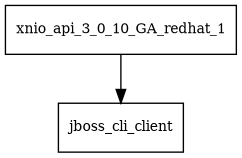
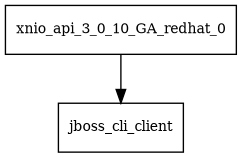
node "xnio_api_3_0_10_GA_redhat_1": label "xnio_api_3_0_10_GA_redhat_1" -> "xnio_api_3_0_10_GA_redhat_0"
